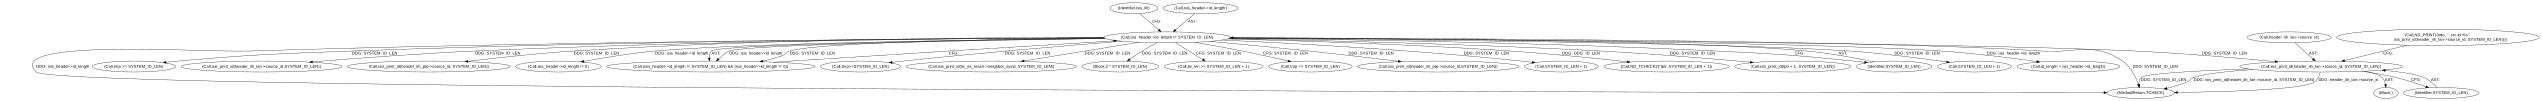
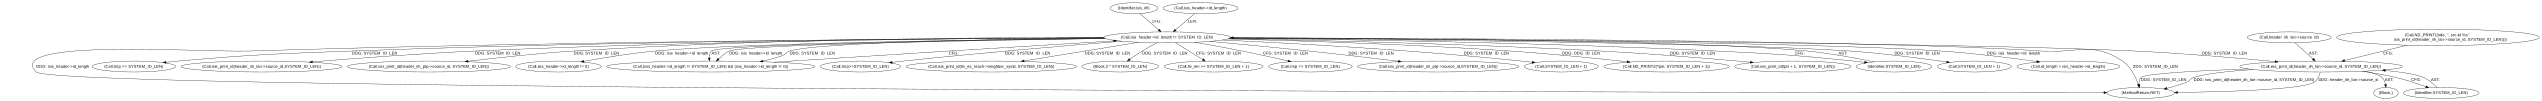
edge "(Call,isis_header->id_length)" -> "(Call,isis_header->id_length != SYSTEM_ID_LEN)": label "AST: " -> "LEN: "
node "(Call,ND_TCHECK2(*tptr, SYSTEM_ID_LEN + 1))": label "(Call,ND_TCHECK2(*tptr, SYSTEM_ID_LEN + 1))" -> "(Call,ND_PRINT2(*tptr, SYSTEM_ID_LEN + 1))"
node "(MethodReturn,TCHECK)": label "(MethodReturn,TCHECK)" -> "(MethodReturn,RET)"
